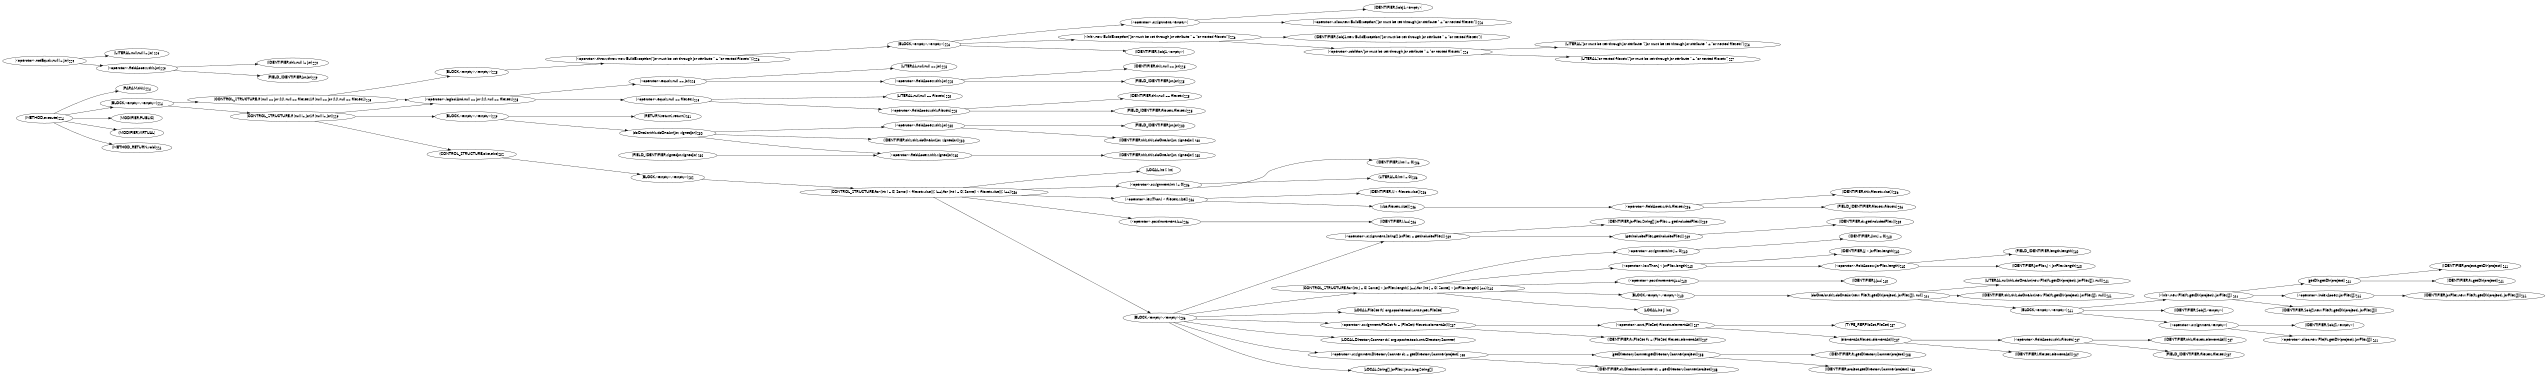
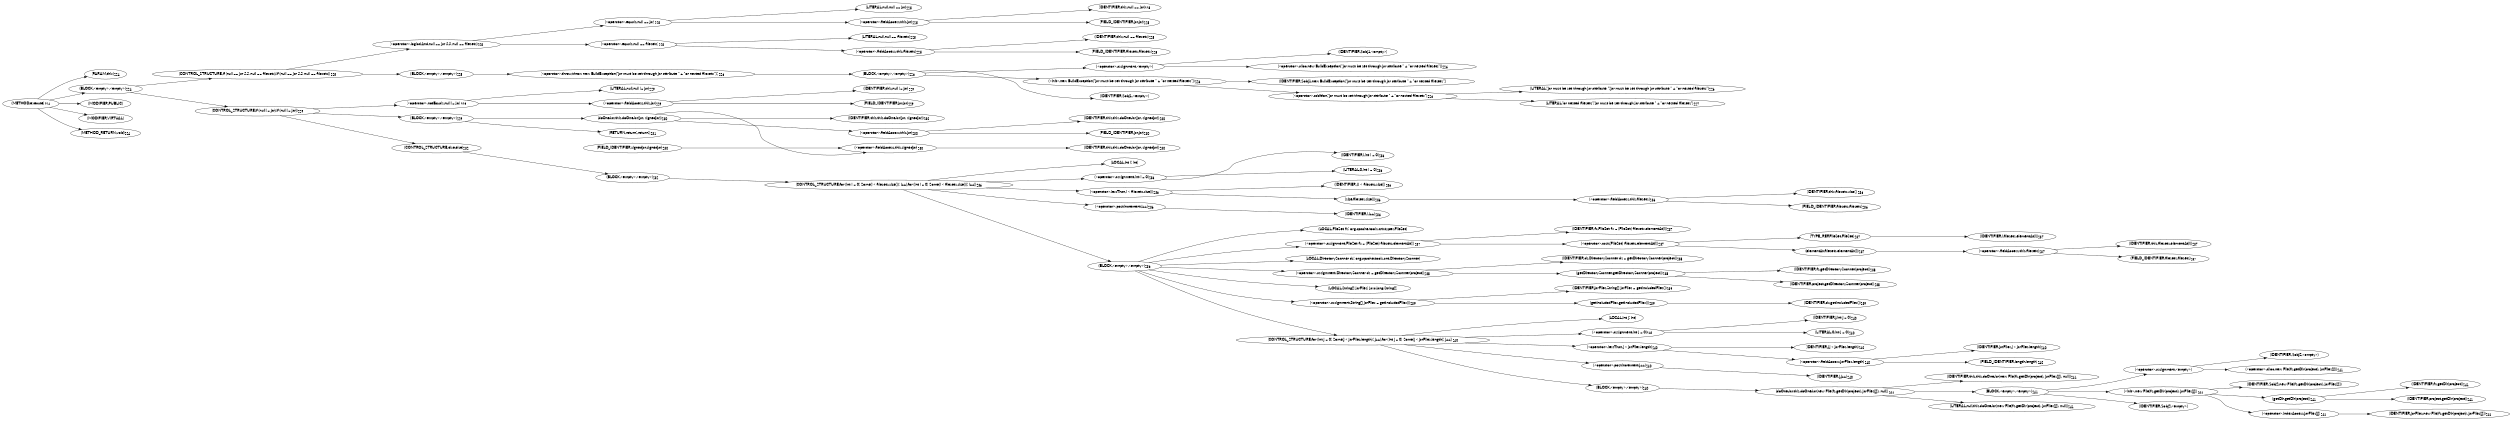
edge "(CONTROL_STRUCTURE,if (null != jar),if (null != jar))" -> "(<operator>.logicalAnd,null == jar && null == filesets)": now "(CONTROL_STRUCTURE,if (null != jar),if (null != jar))" -> "(<operator>.notEquals,null != jar)"
node "(LITERAL,0,int j = 0)": added
edge "(elementAt,filesets.elementAt(i))" -> "(IDENTIFIER,i,filesets.elementAt(i))": now "(TYPE_REF,FileSet,FileSet)" -> "(IDENTIFIER,i,filesets.elementAt(i))"
